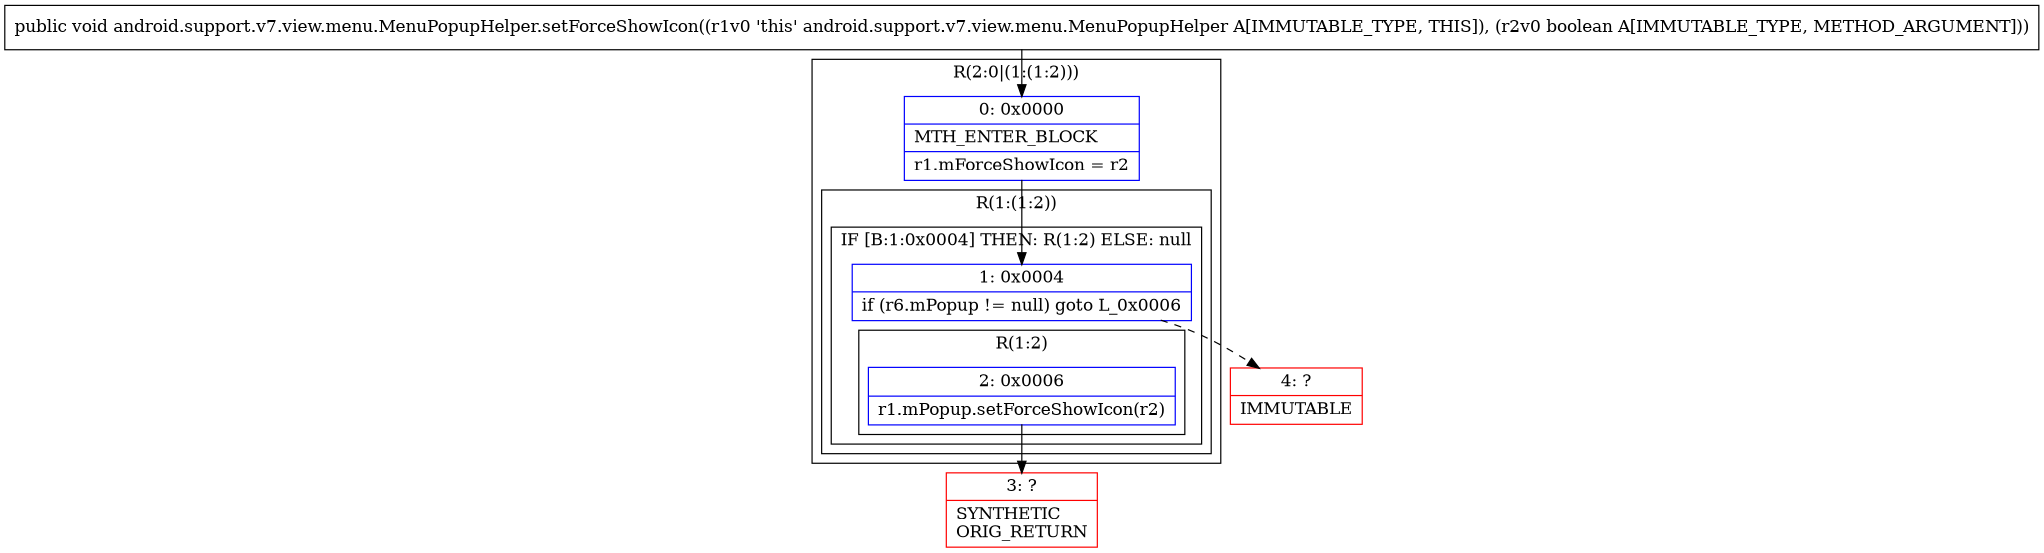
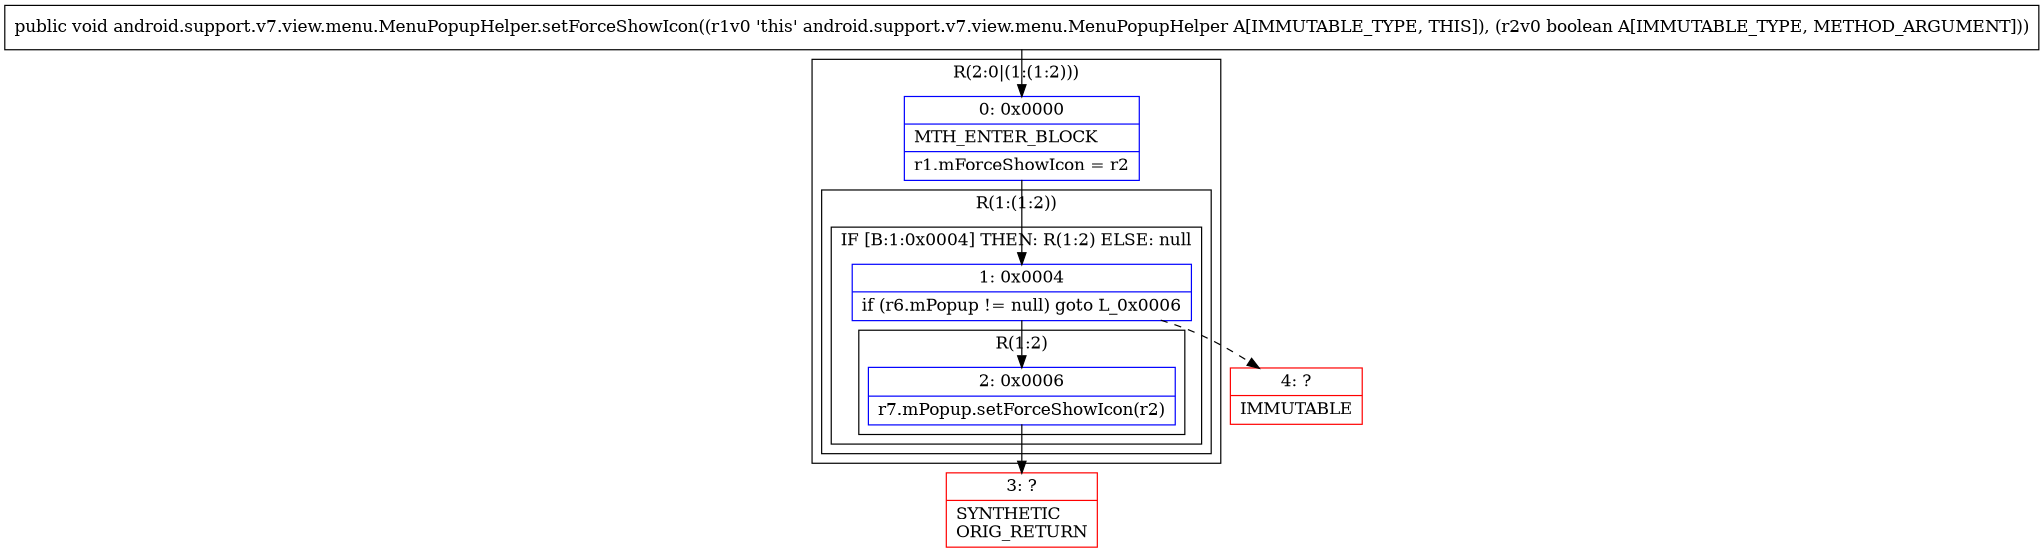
edge "1: 0x0004" -> "2: 0x0006": added
node "2: 0x0006": text "r1.mPopup.setForceShowIcon(r2)" -> "r7.mPopup.setForceShowIcon(r2)"
